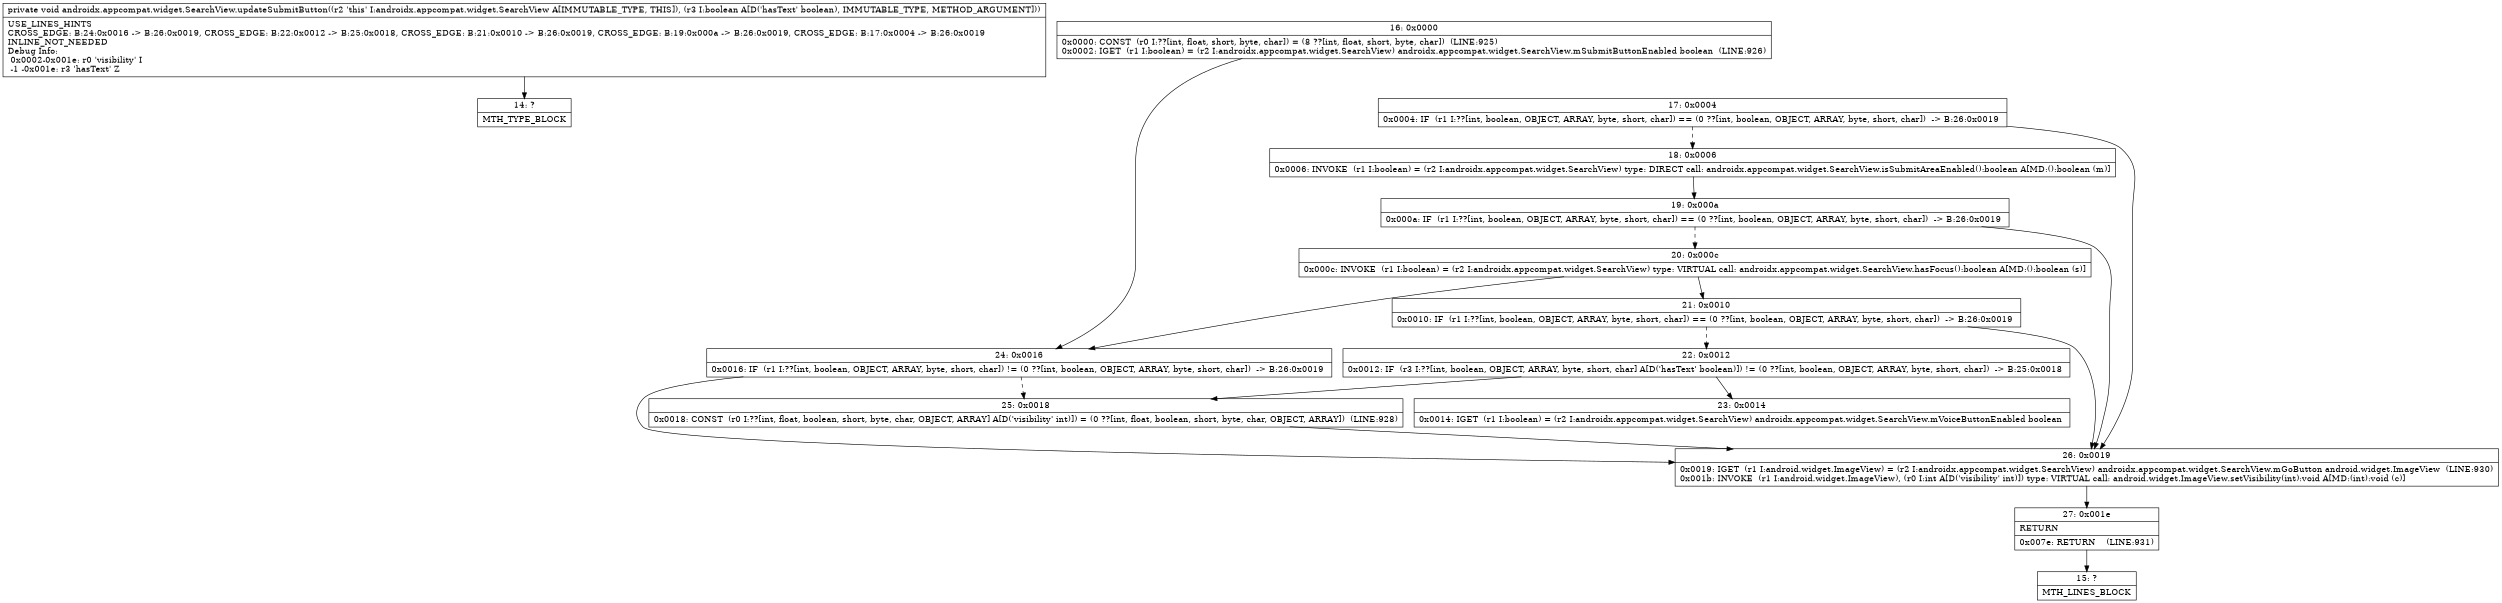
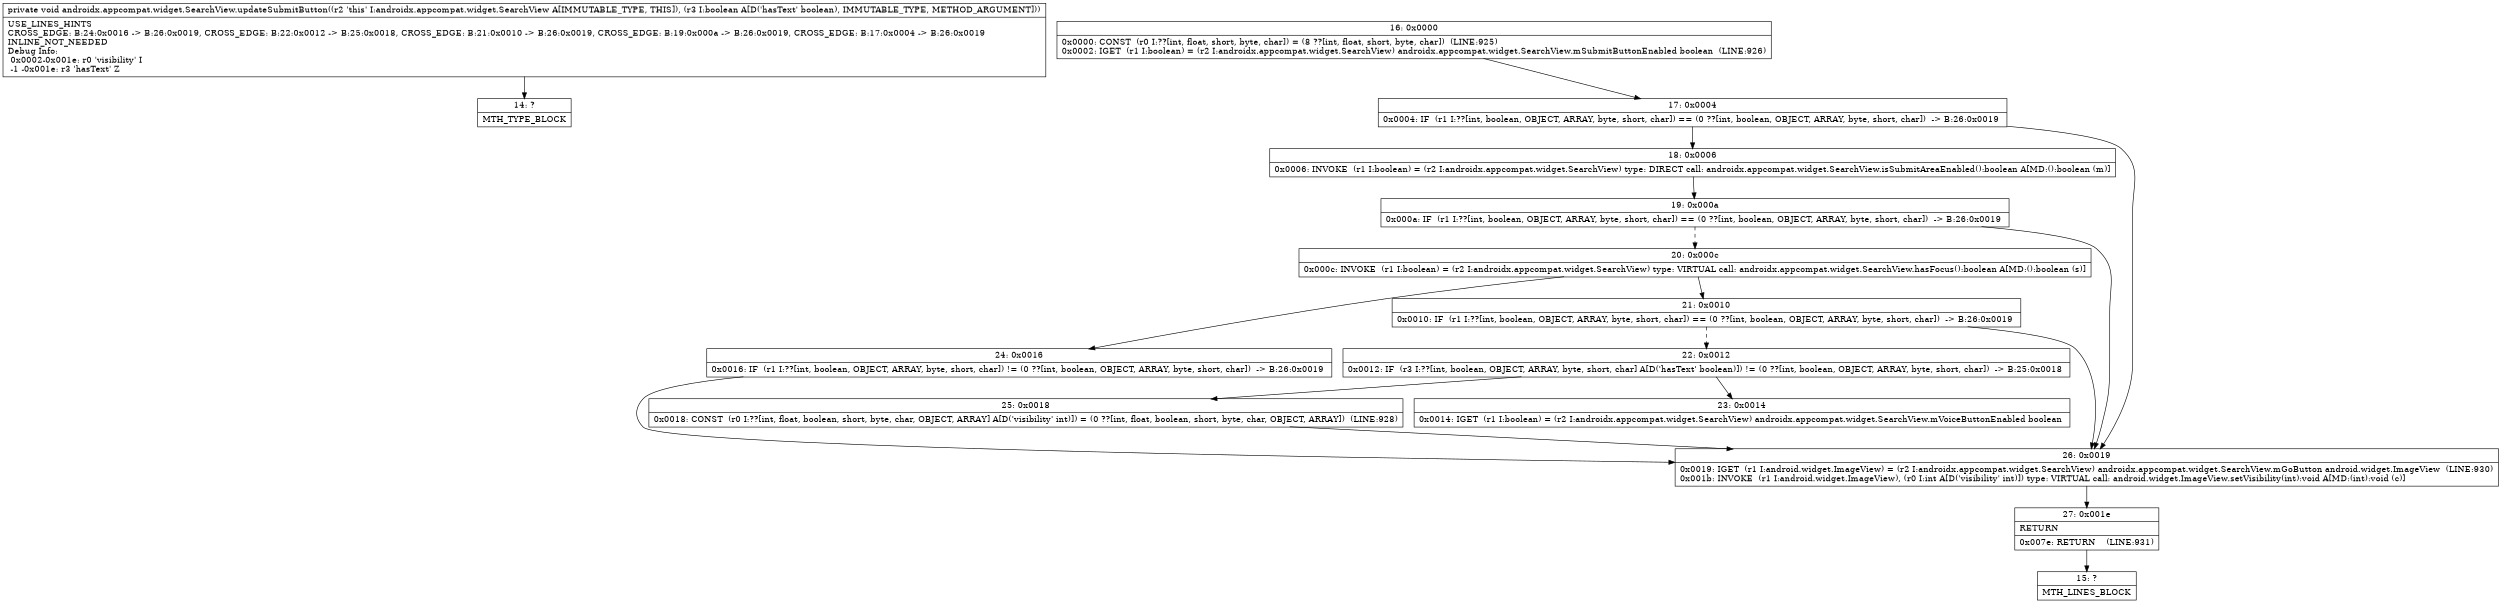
edge "17: 0x0004" -> "18: 0x0006": style dashed -> solid
edge "16: 0x0000" -> "24: 0x0016": now "16: 0x0000" -> "17: 0x0004"
edge "24: 0x0016" -> "25: 0x0018": removed
